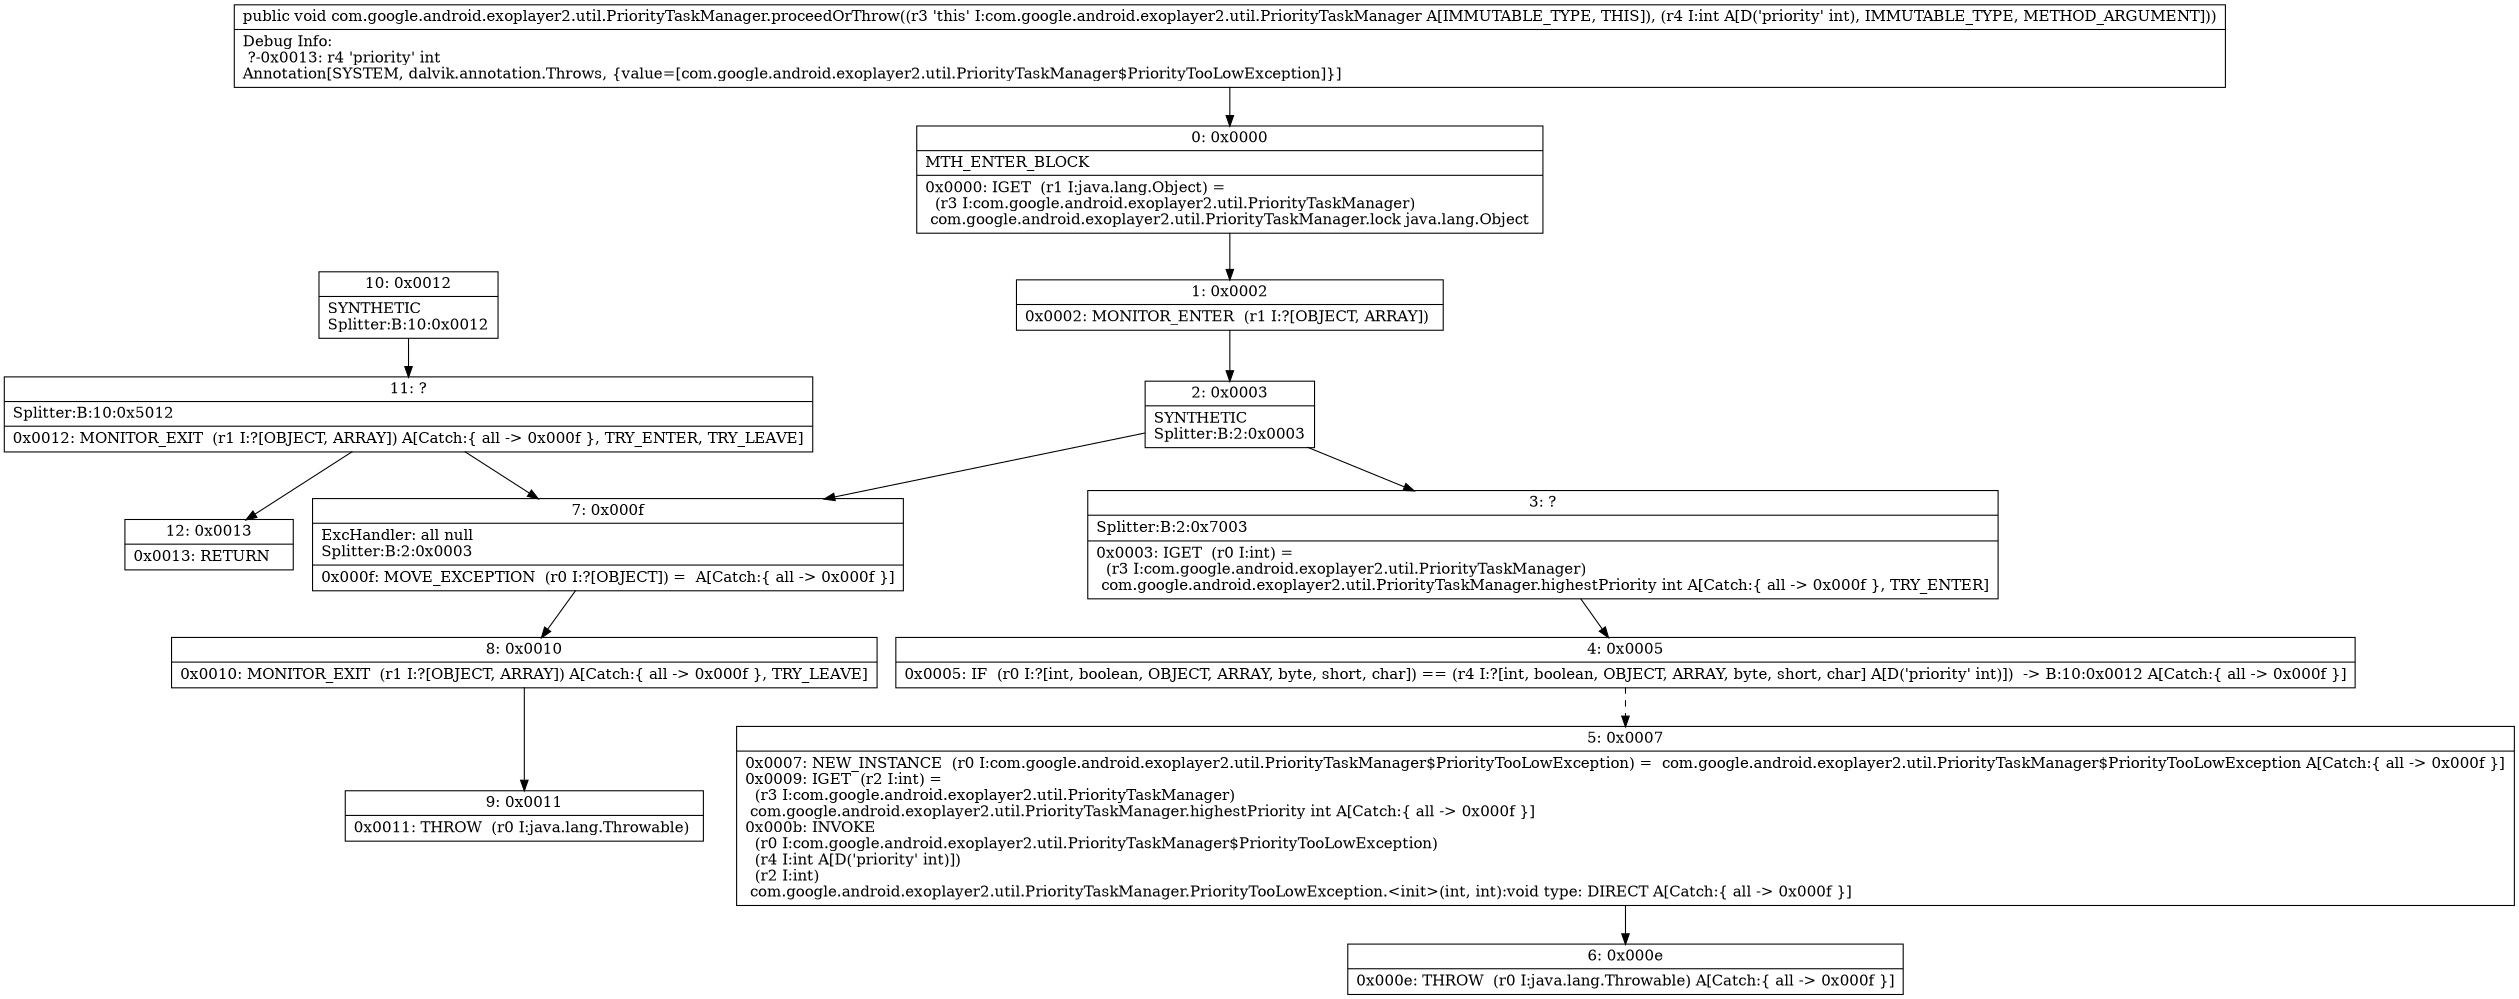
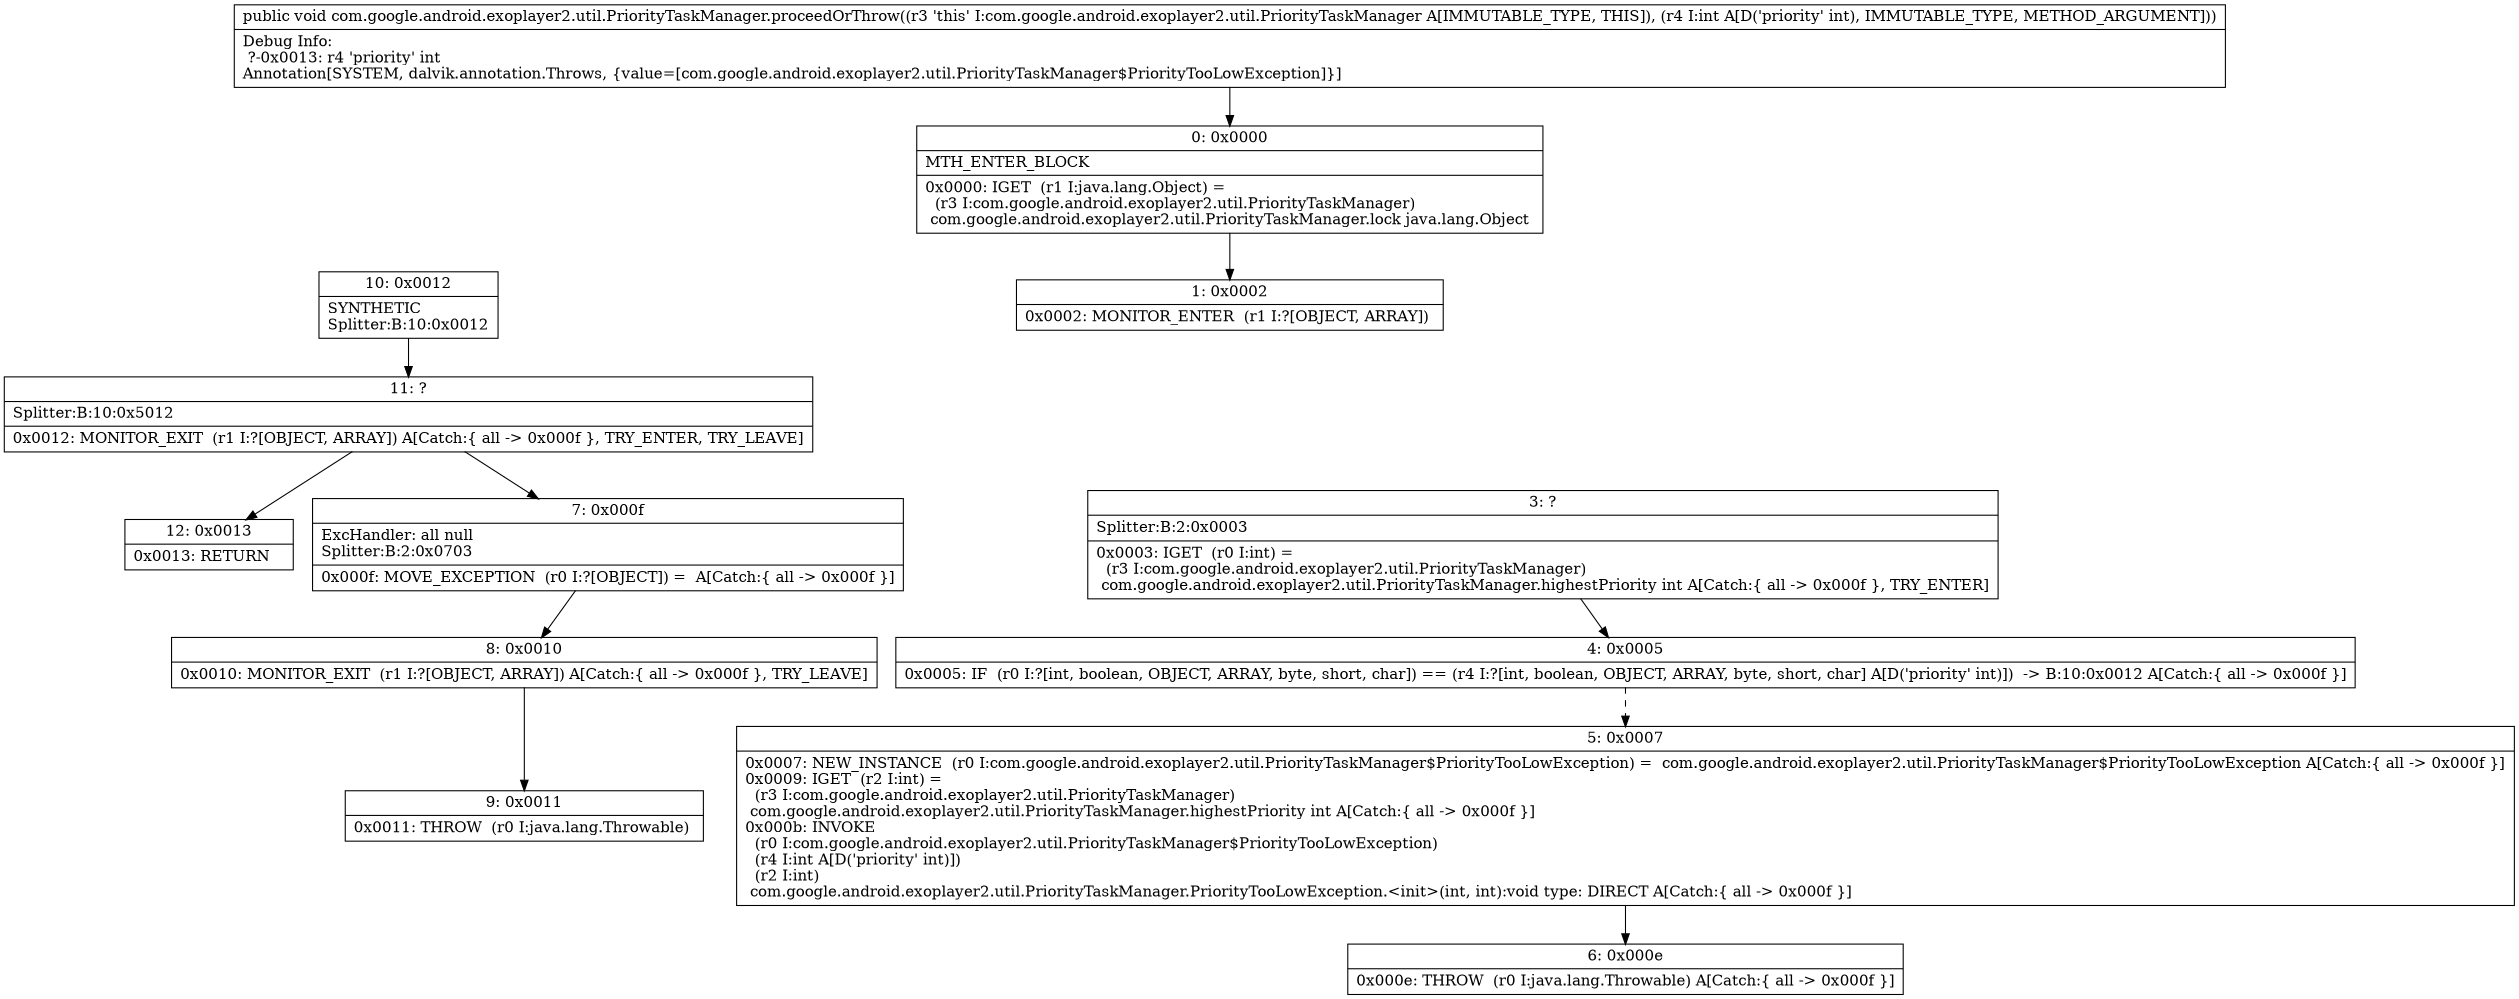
node "2: 0x0003": removed
node "3: ?": text "Splitter:B:2:0x7003" -> "Splitter:B:2:0x0003"
node "7: 0x000f": text "Splitter:B:2:0x0003" -> "Splitter:B:2:0x0703"
